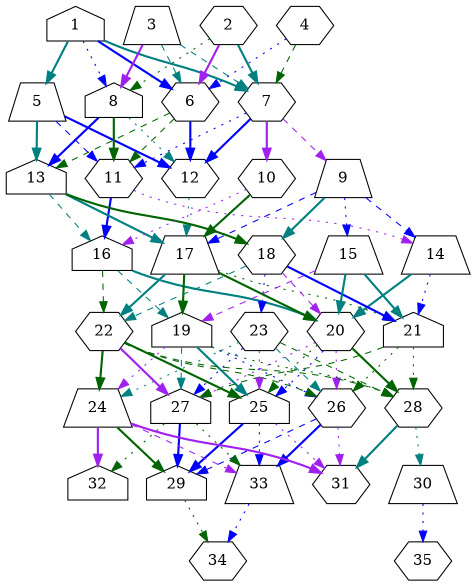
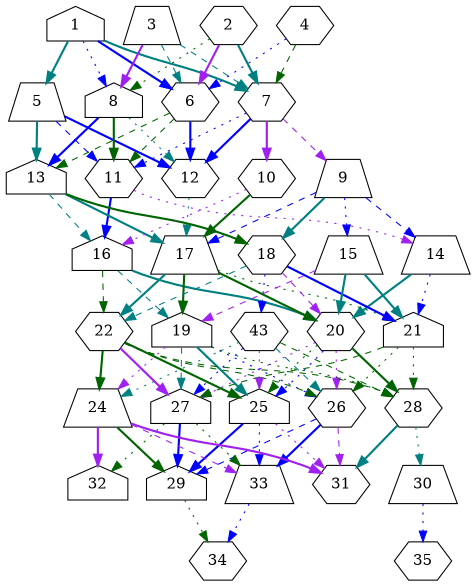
node "23": label "23" -> "43"
edge "26" -> "31": style dotted -> dashed
